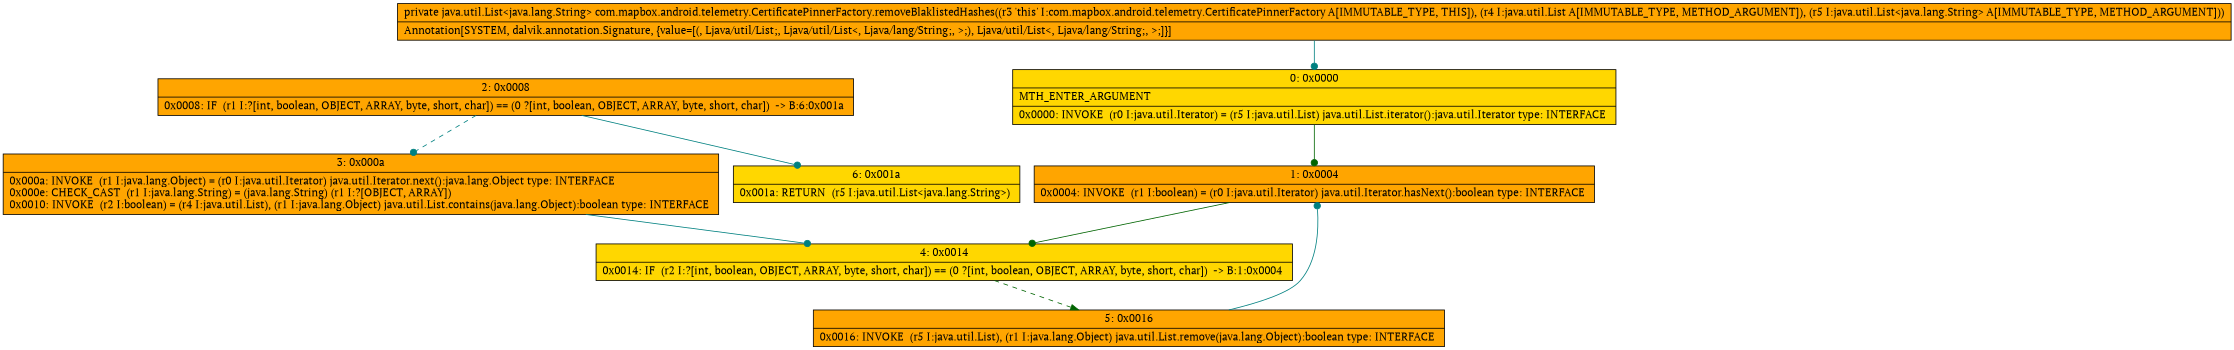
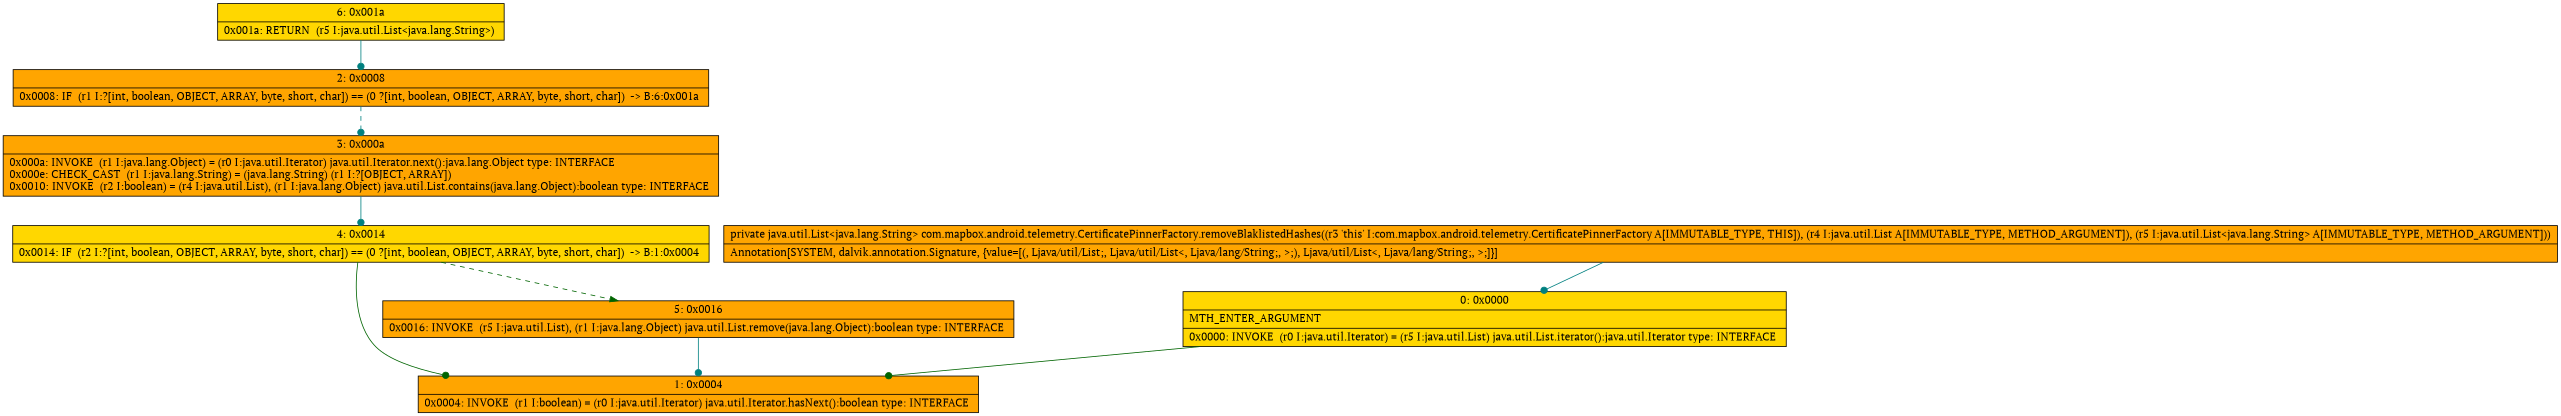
edge "2: 0x0008" -> "6: 0x001a": reversed
edge "1: 0x0004" -> "4: 0x0014": reversed
